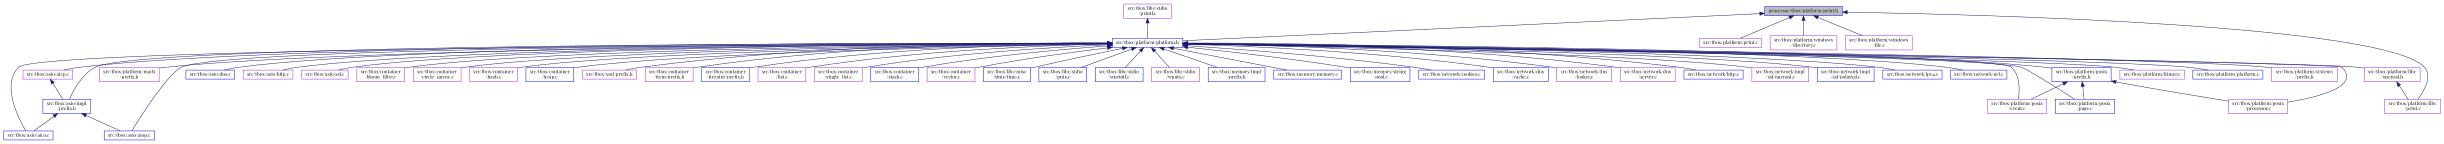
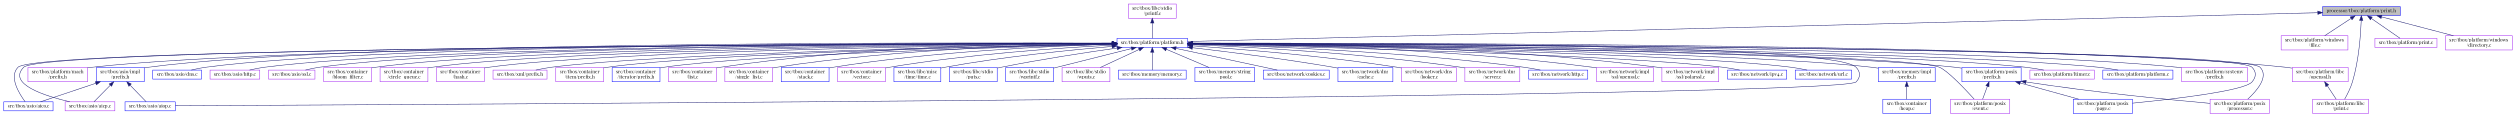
edge "src/tbox/container /heap.c" -> "src/tbox/platform/platform.h": now "src/tbox/container /heap.c" -> "src/tbox/memory/impl /prefix.h"
node "src/tbox/network/impl /ssl/polarssl.c": color blue -> purple
edge "src/tbox/asio/impl /prefix.h" -> "src/tbox/asio/aicp.c": reversed
